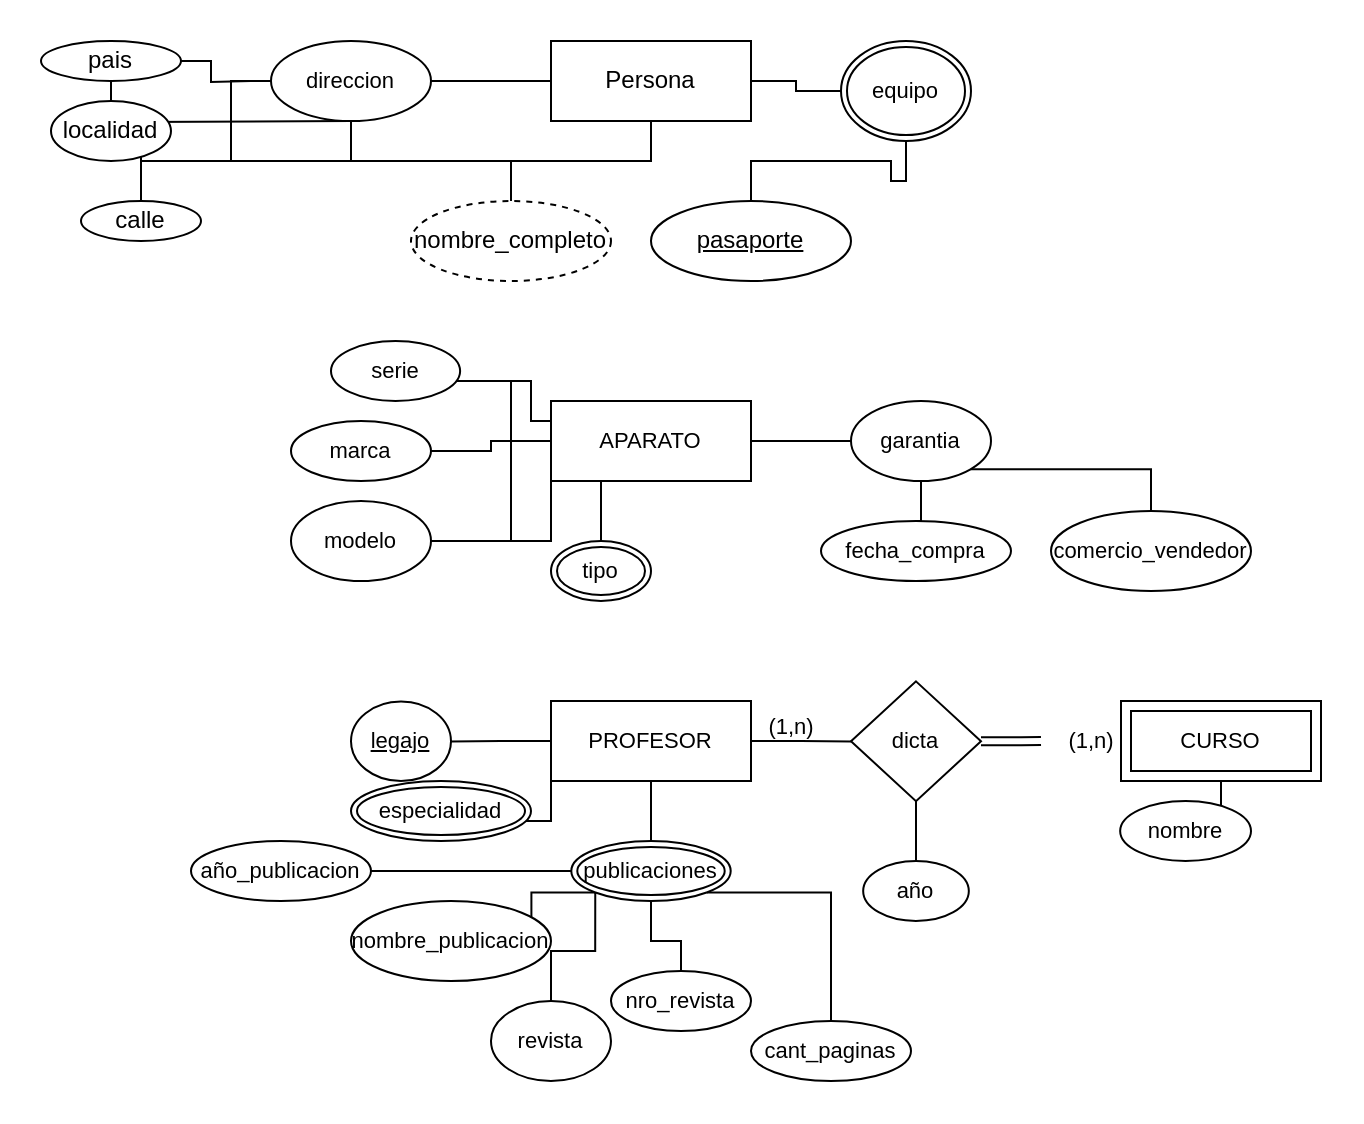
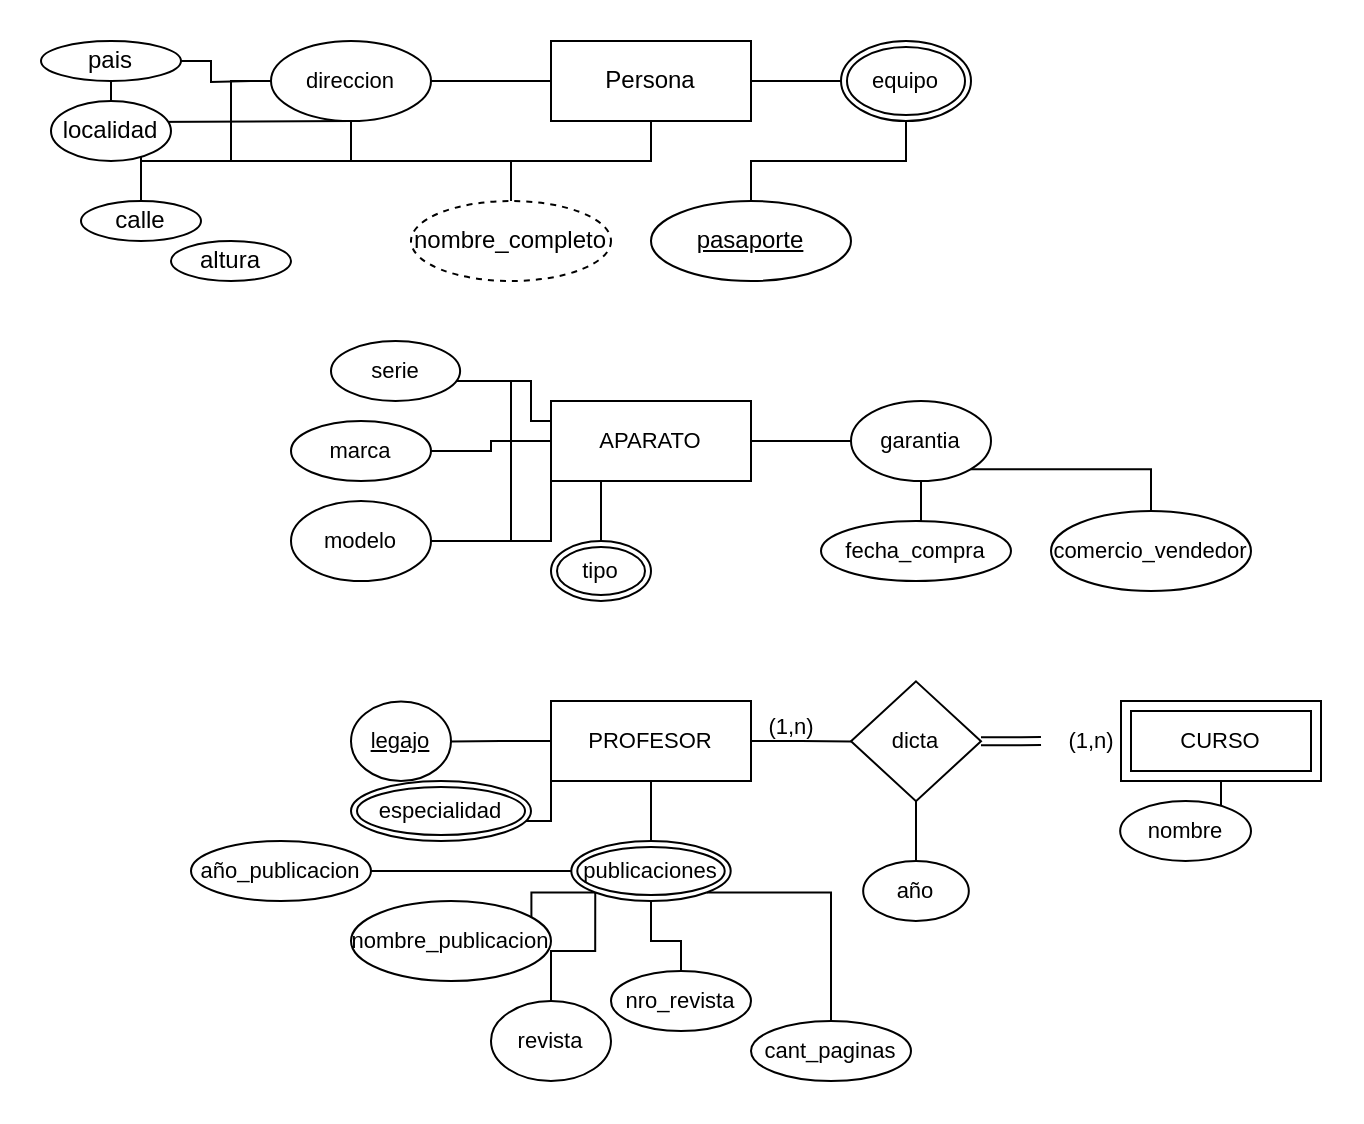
node "equipo": size 130x100 -> 130x80
node "altura": added
